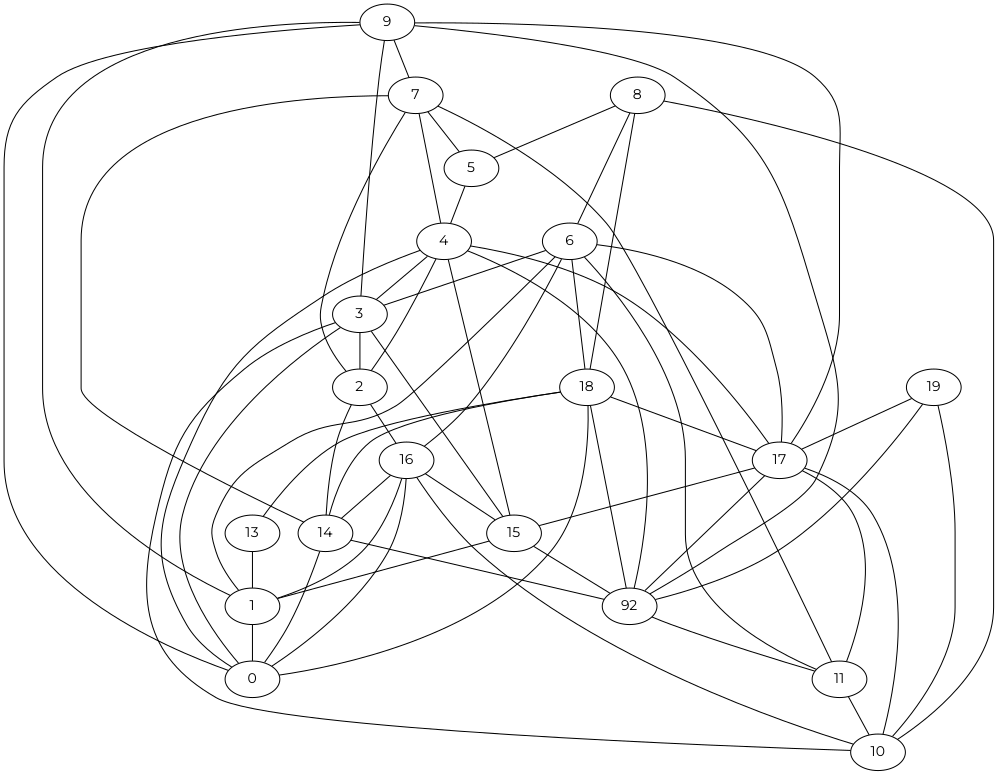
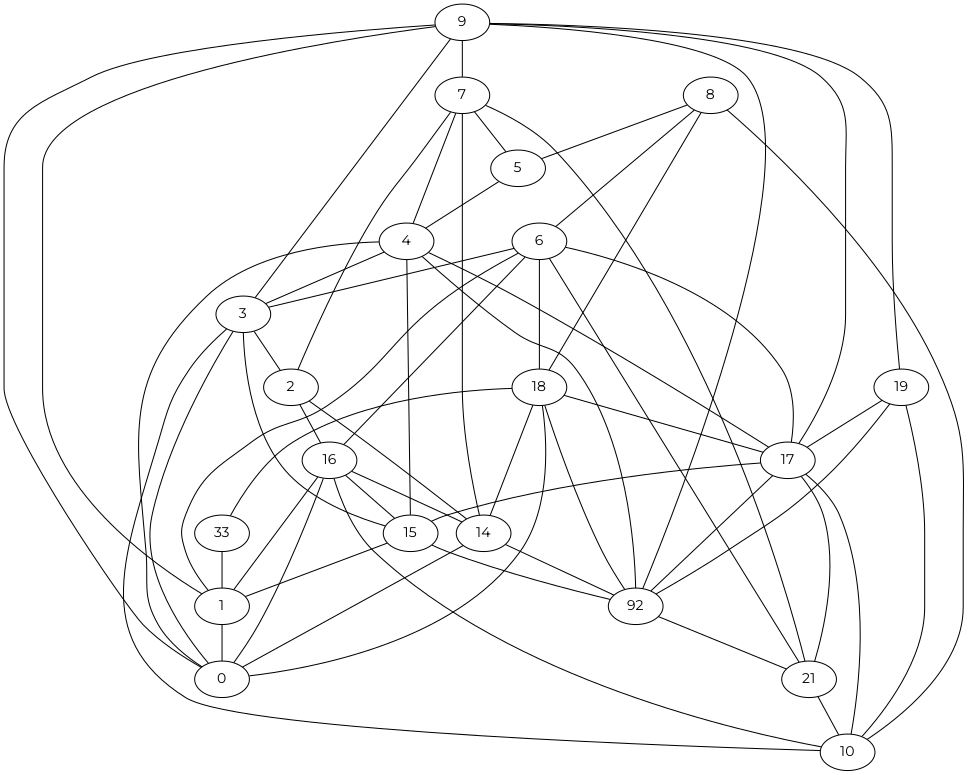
edge "9" -- "19": added
edge "4" -- "2": removed
node "13": label "13" -> "33"
node "11": label "11" -> "21"
